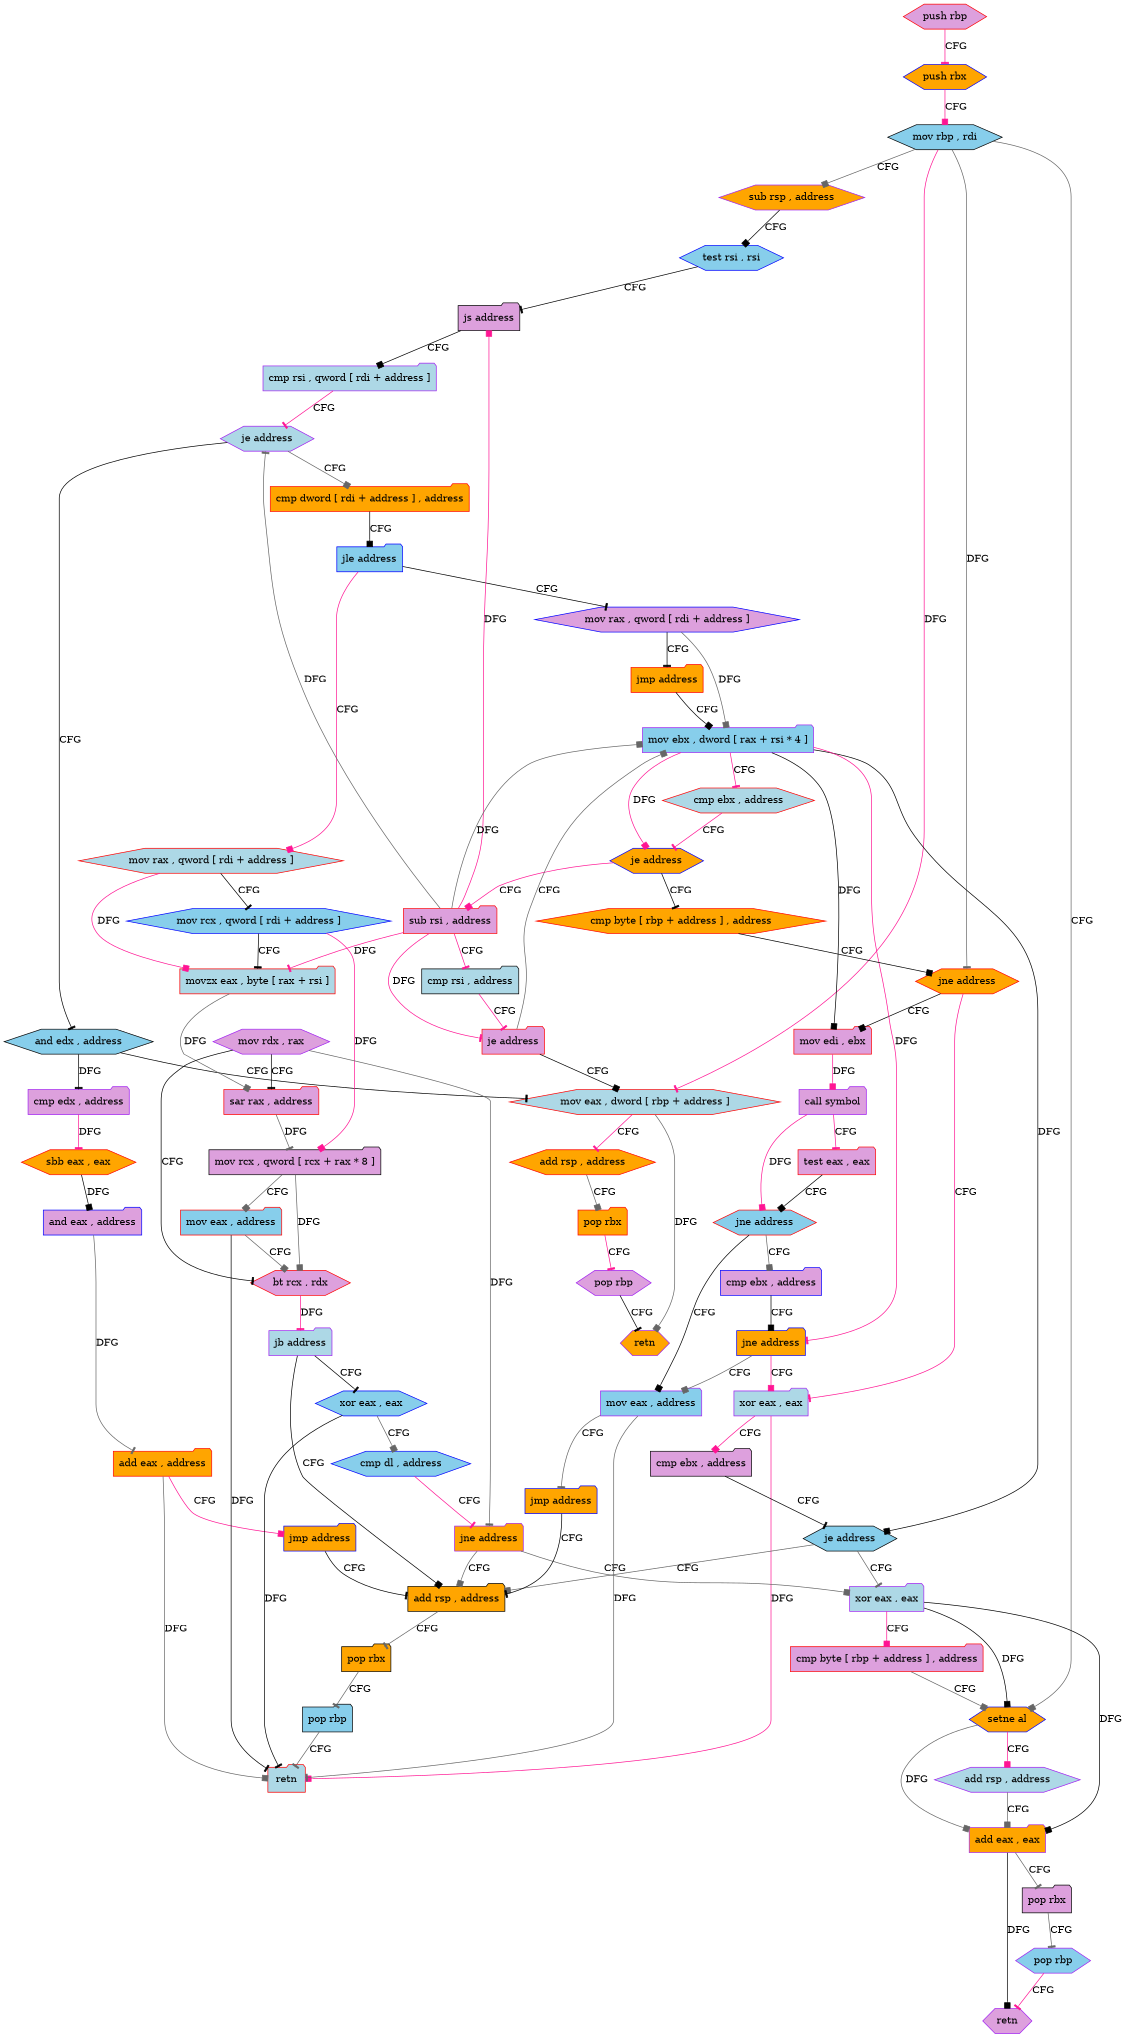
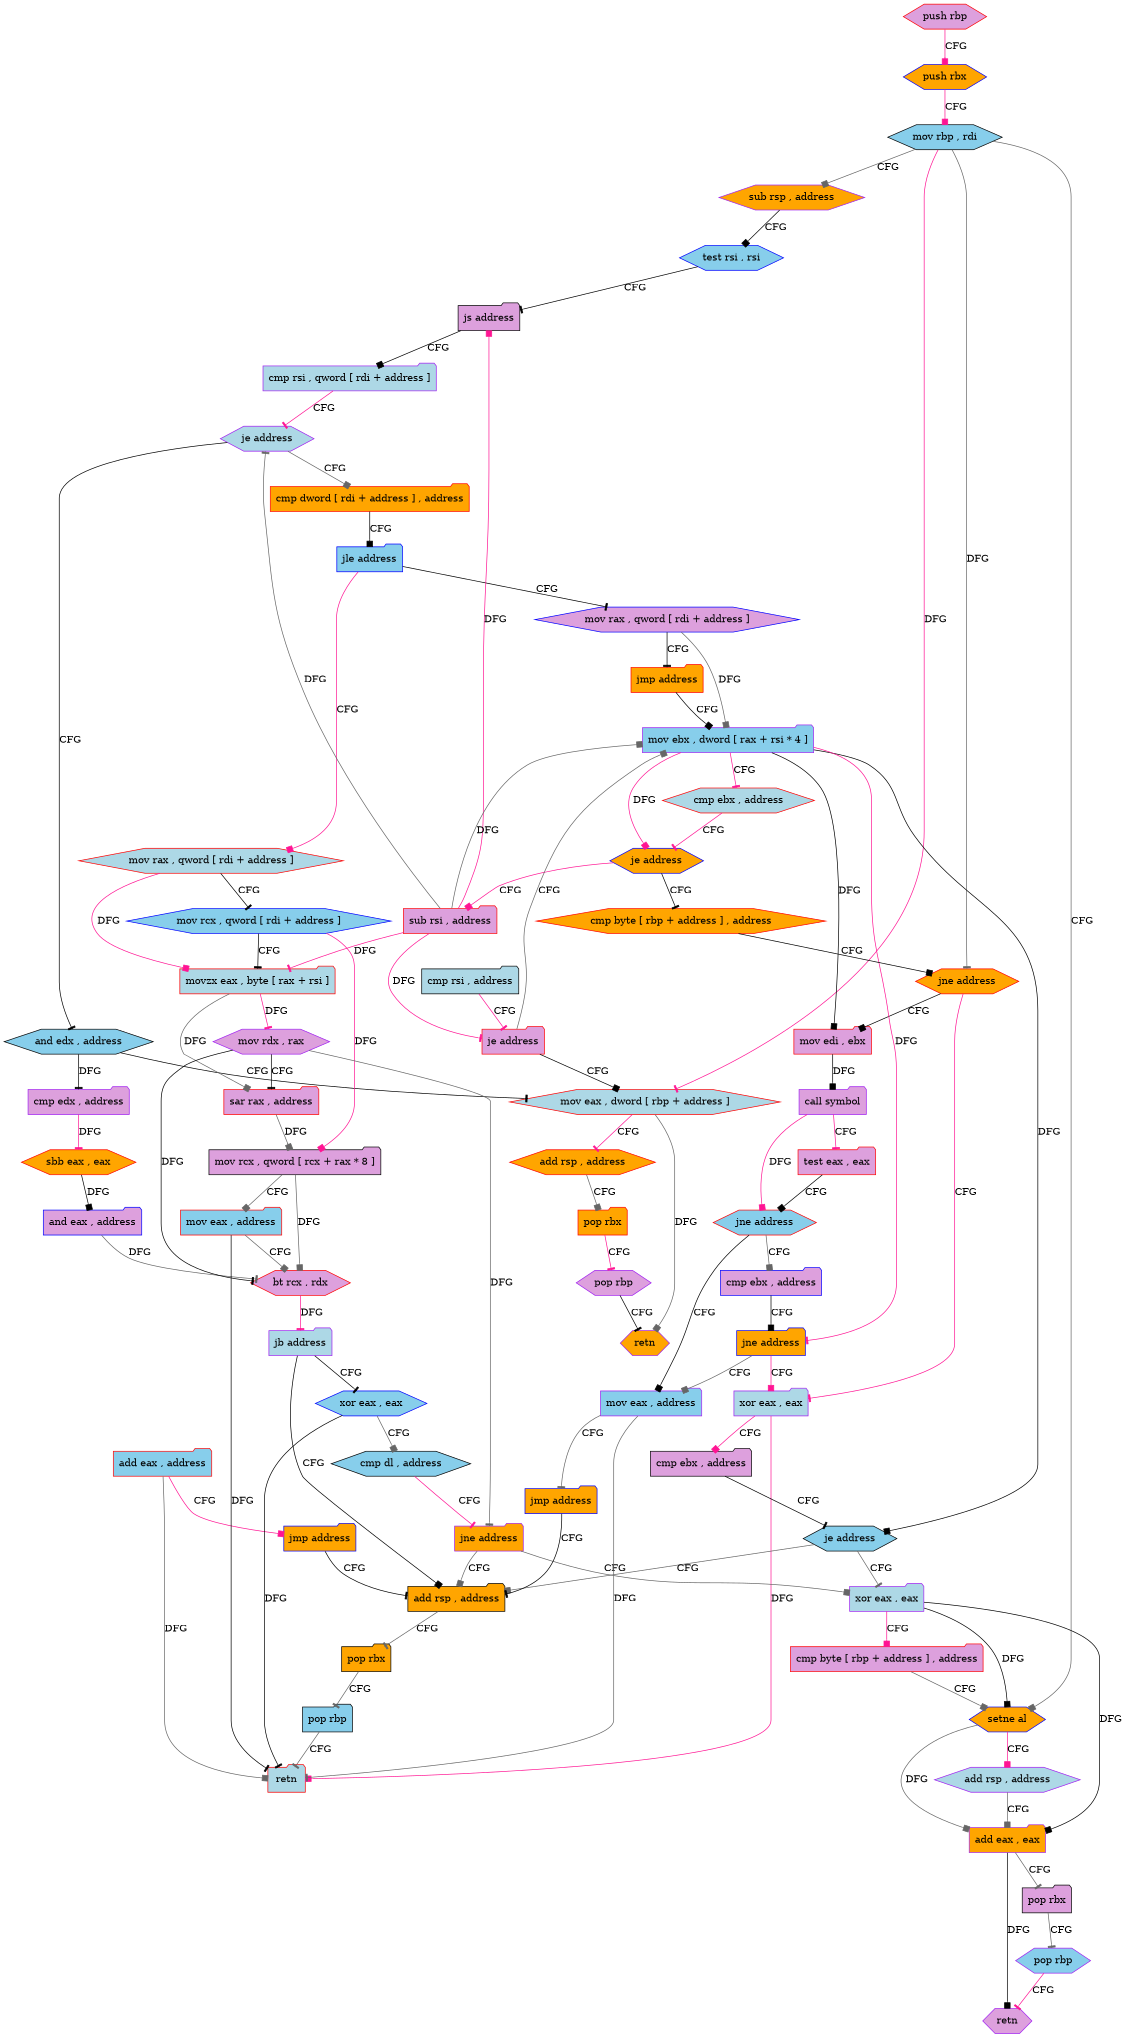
edge "push rbp" -> "push rbx": arrowhead tee -> box
edge "sub rsi , address" -> "cmp rsi , address": removed, label "CFG"
edge "movzx eax , byte [ rax + rsi ]" -> "mov rdx , rax": added, label "DFG"
edge "mov edi , ebx" -> "call symbol": color deeppink -> black
edge "sar rax , address" -> "mov rcx , qword [ rcx + rax * 8 ]": arrowhead tee -> box
edge "mov rdx , rax" -> "bt rcx , rdx": label "CFG" -> "DFG"
edge "and eax , address" -> "add eax , address": now "and eax , address" -> "bt rcx , rdx"
node "add eax , address": fillcolor orange -> skyblue
node "cmp dl , address": color blue -> black
